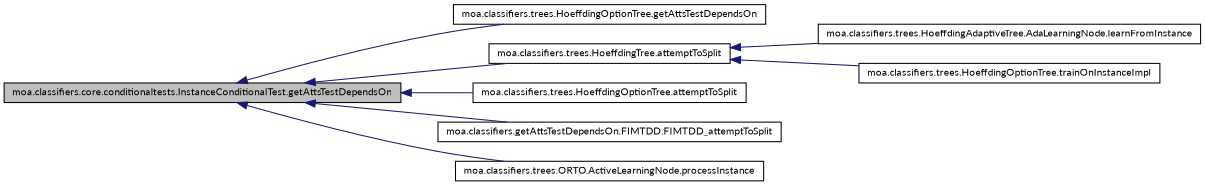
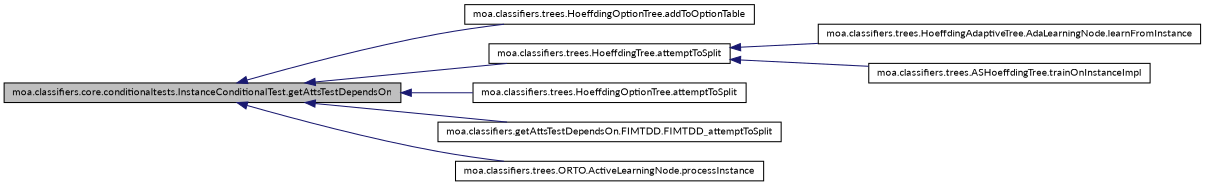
node "moa.classifiers.trees.HoeffdingOptionTree.getAttsTestDependsOn": label "moa.classifiers.trees.HoeffdingOptionTree.getAttsTestDependsOn" -> "moa.classifiers.trees.HoeffdingOptionTree.addToOptionTable"
node "moa.classifiers.trees.HoeffdingOptionTree.trainOnInstanceImpl": label "moa.classifiers.trees.HoeffdingOptionTree.trainOnInstanceImpl" -> "moa.classifiers.trees.ASHoeffdingTree.trainOnInstanceImpl"
